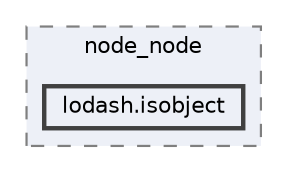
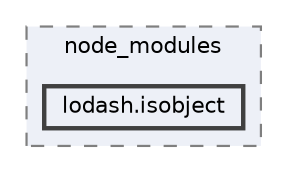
cluster "node_node": label "node_node" -> "node_modules"
